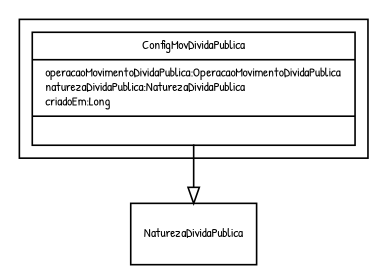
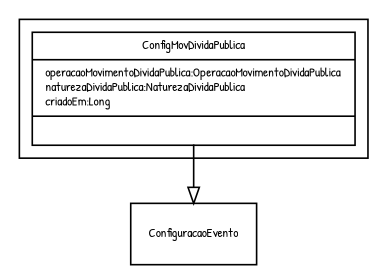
node "NaturezaDividaPublica": label "NaturezaDividaPublica" -> "ConfiguracaoEvento"
